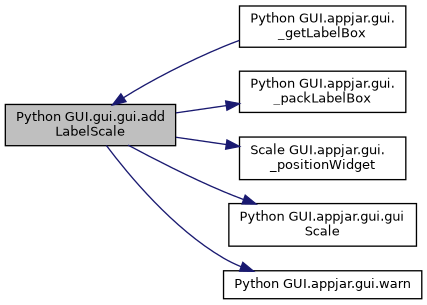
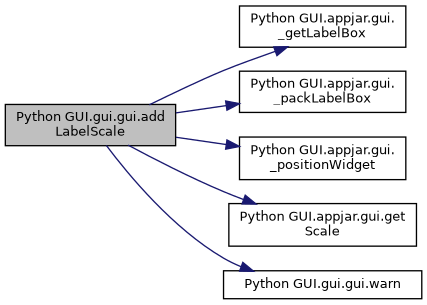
edge "Python GUI.appjar.gui. _getLabelBox" -> "Python GUI.gui.gui.add LabelScale": reversed
node "Scale GUI.appjar.gui. _positionWidget": label "Scale GUI.appjar.gui. _positionWidget" -> "Python GUI.appjar.gui. _positionWidget"
node "Python GUI.appjar.gui.gui Scale": label "Python GUI.appjar.gui.gui Scale" -> "Python GUI.appjar.gui.get Scale"
node "Python GUI.appjar.gui.warn": label "Python GUI.appjar.gui.warn" -> "Python GUI.gui.gui.warn"
